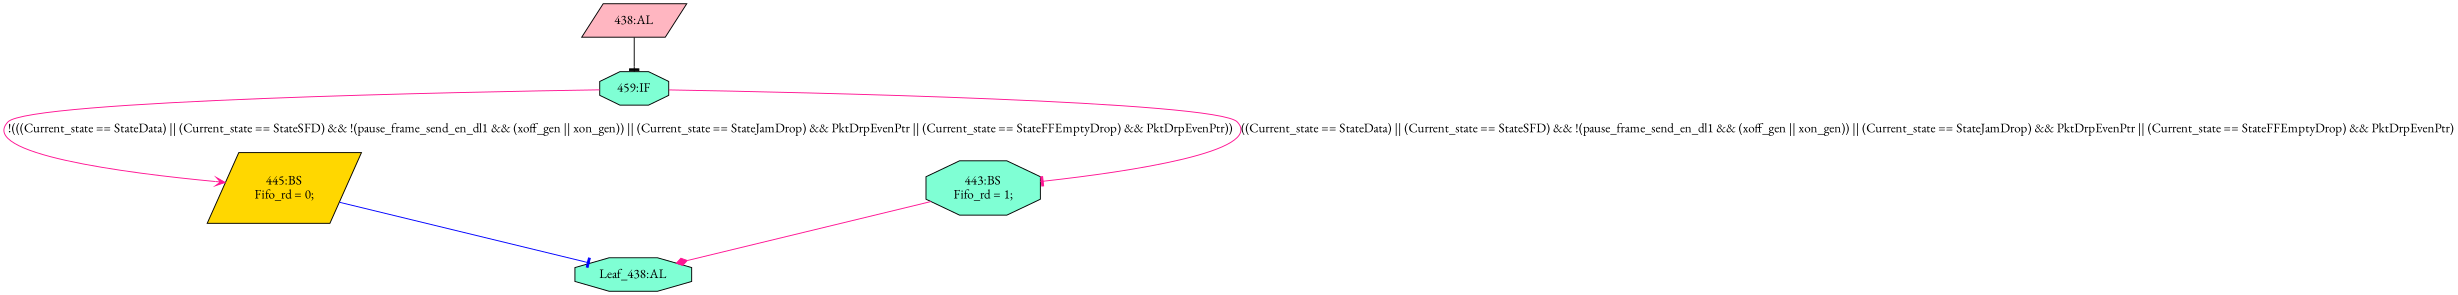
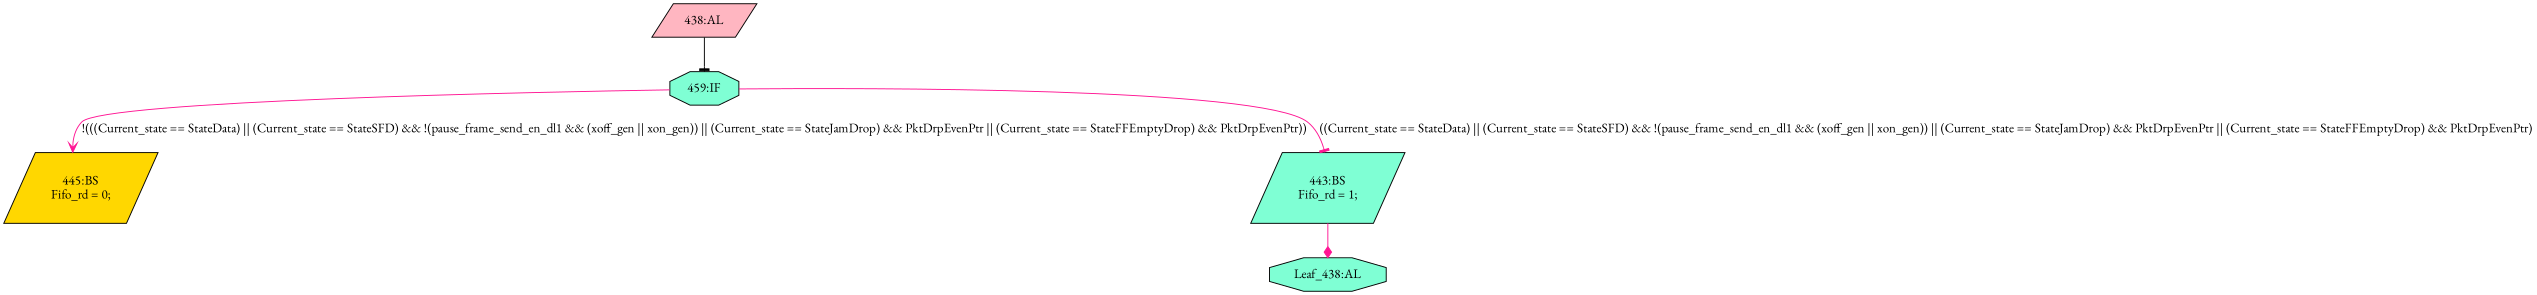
node "443:BS Fifo_rd = 1;": shape octagon -> parallelogram
edge "445:BS Fifo_rd = 0;" -> "Leaf_438:AL": removed
